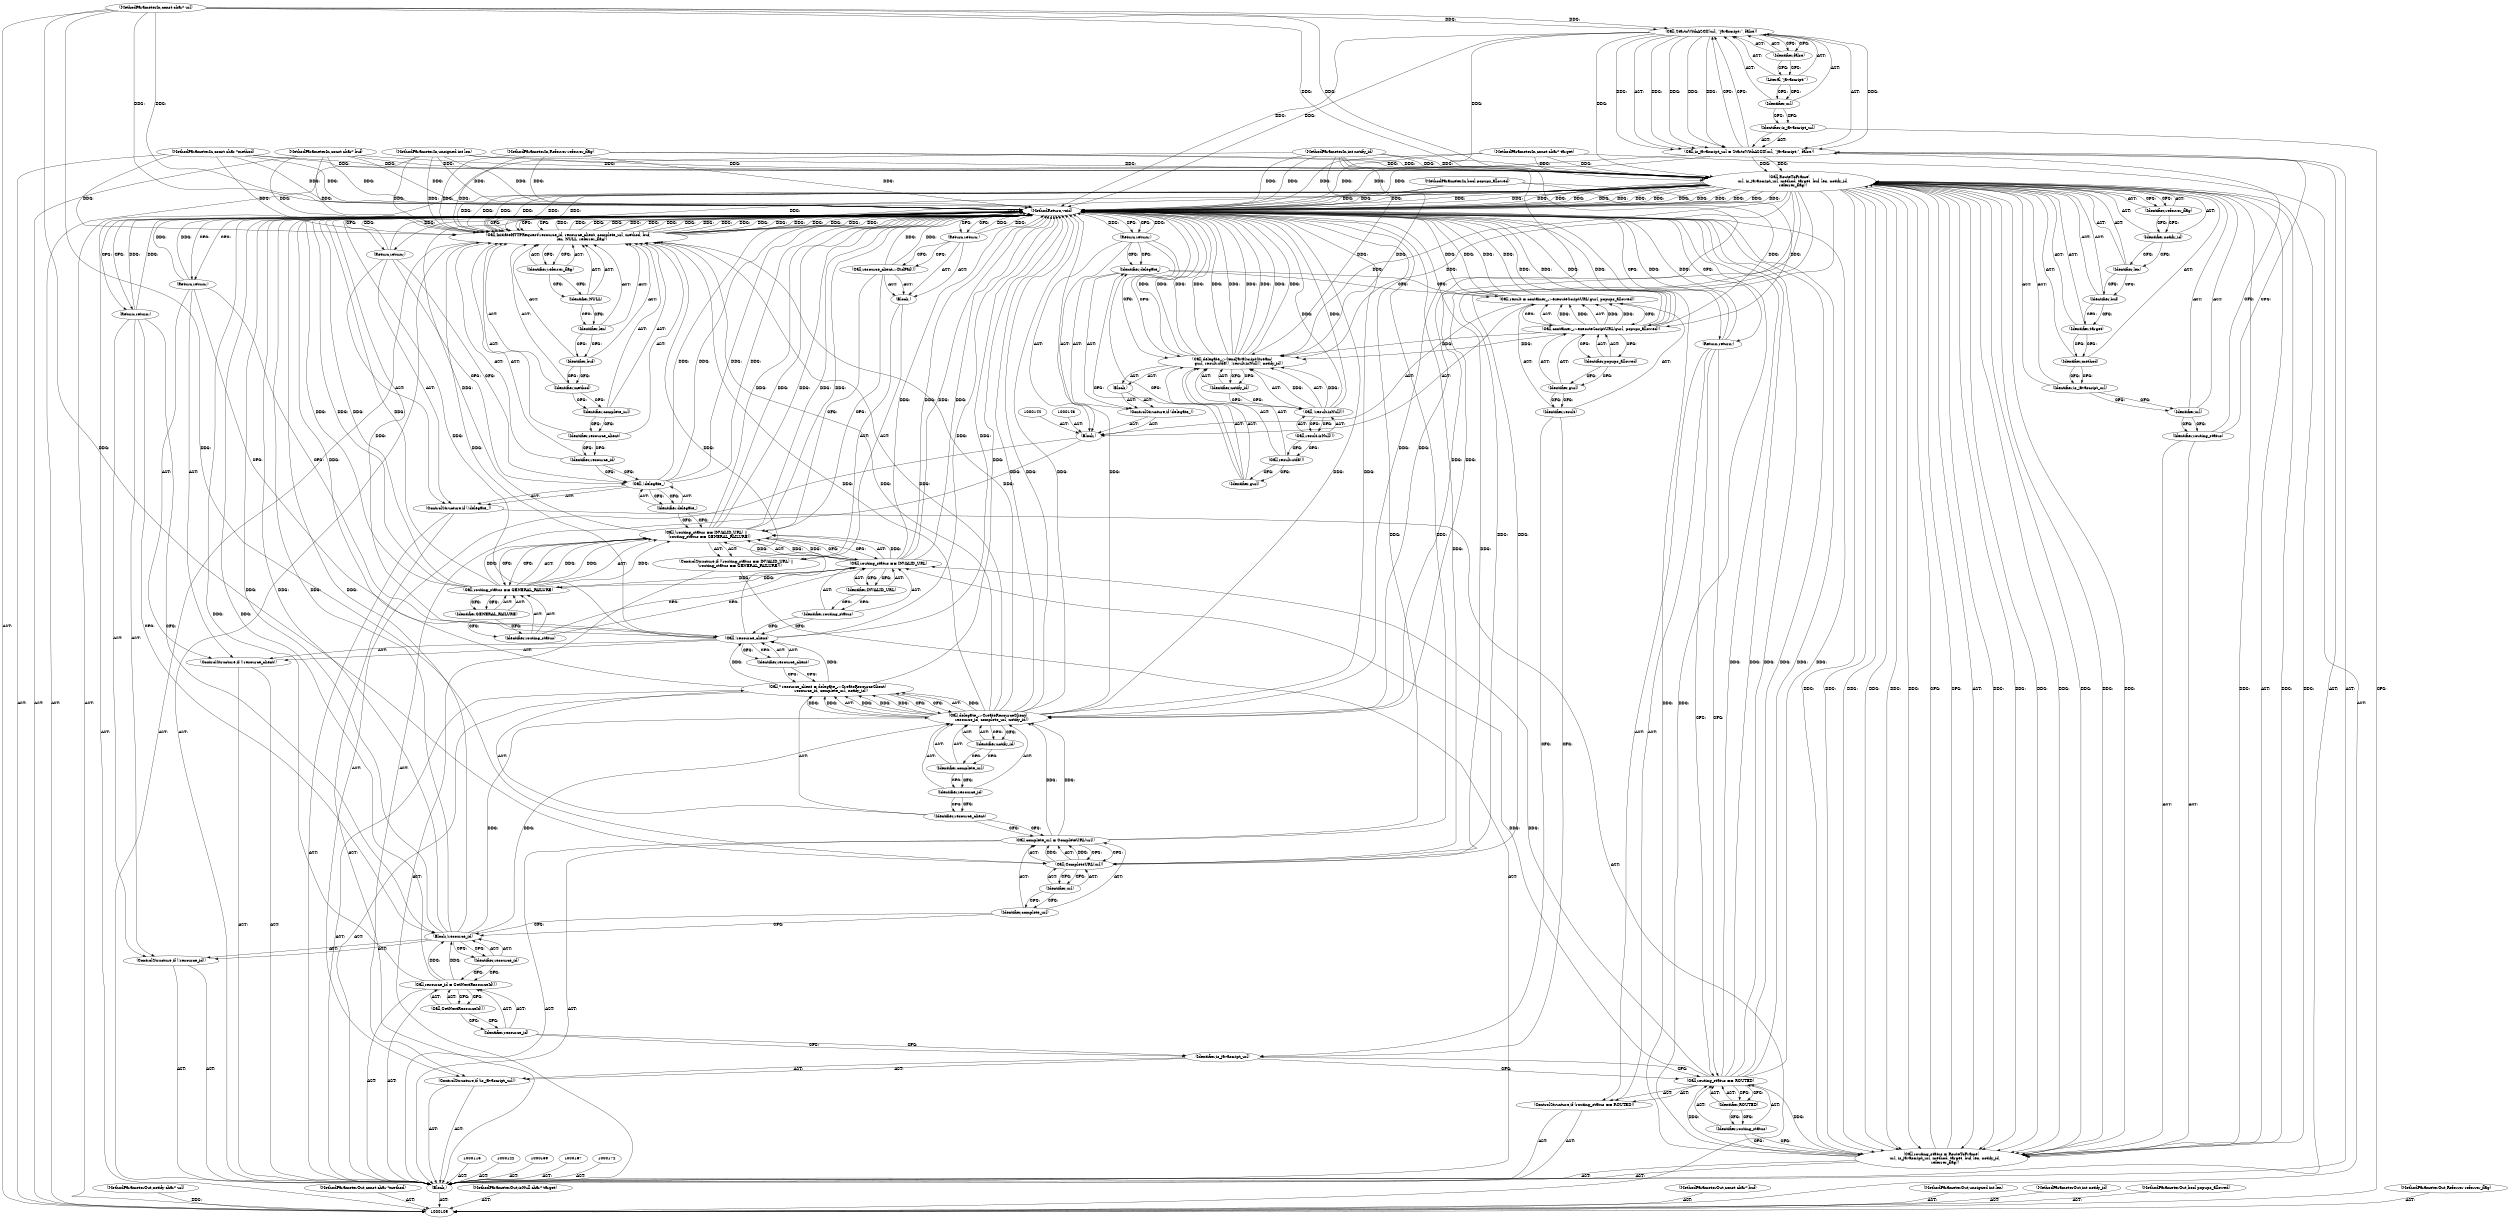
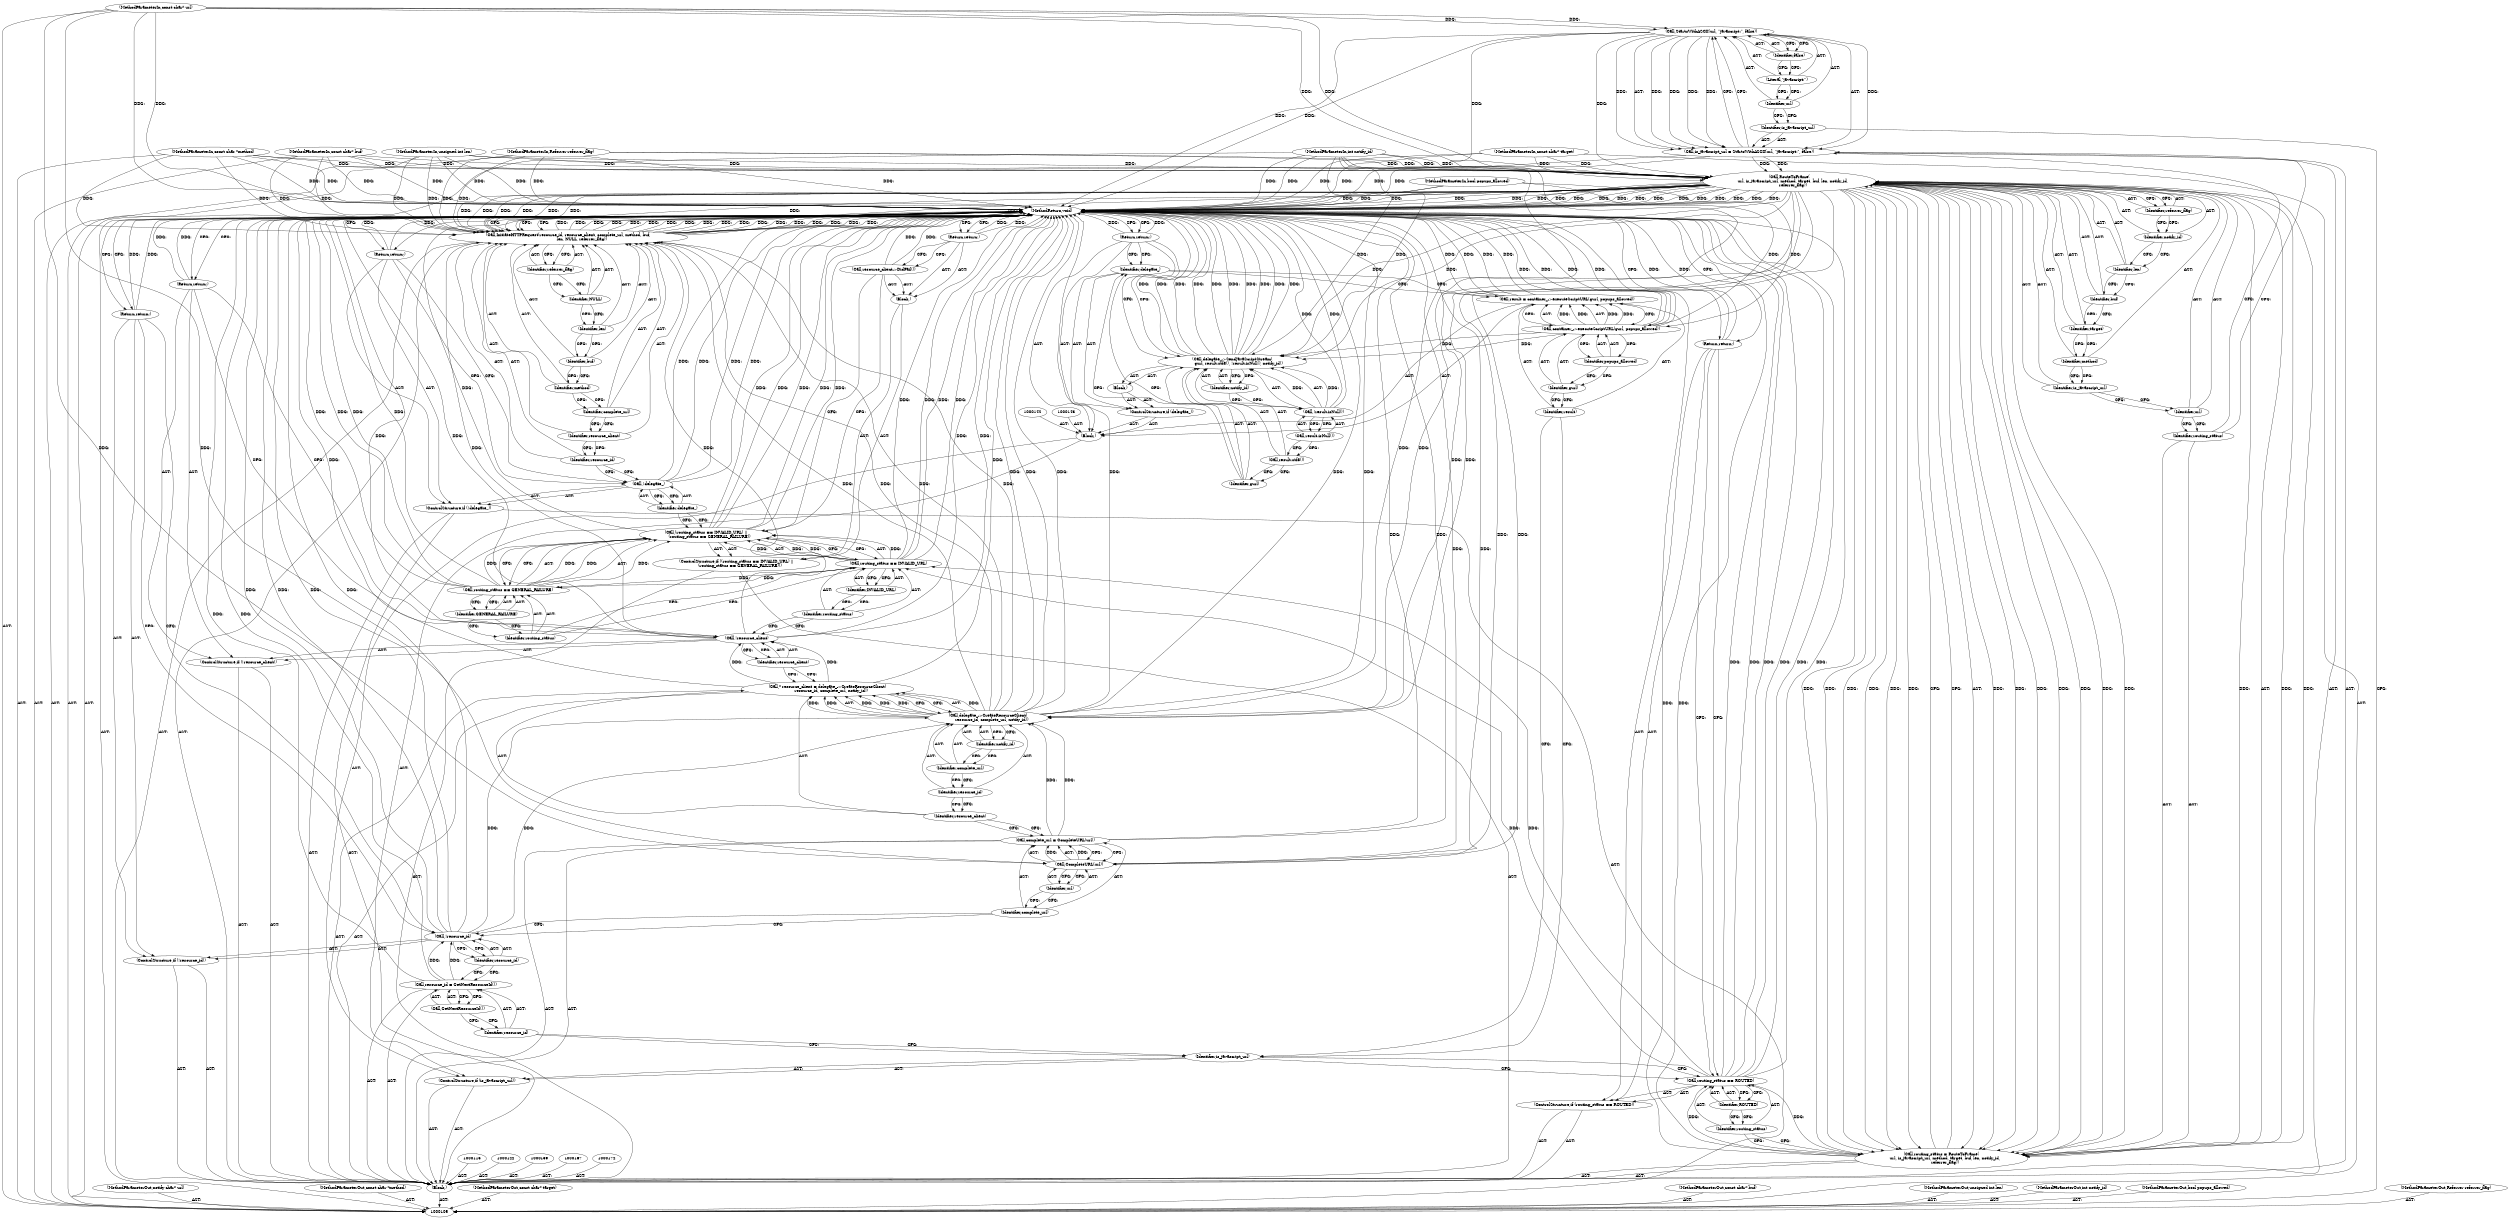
edge "(MethodParameterIn,Referrer referrer_flag)" -> "1000105": added, label "AST:"
node "(Block,!resource_id)": label "(Block,!resource_id)" -> "(Call,!resource_id)"
node "(MethodParameterOut,isNull char* target)": label "(MethodParameterOut,isNull char* target)" -> "(MethodParameterOut,const char* target)"
edge "(MethodParameterOut,notify char* url)" -> "1000105": label "DDG: " -> "AST: "
